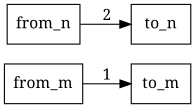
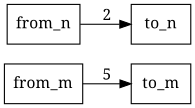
edge "from_m" -> "to_m": label "1" -> "5"
